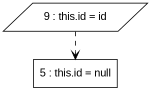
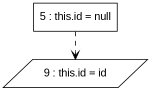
edge "9 : this.id = id" -> "5 : this.id = null": reversed
